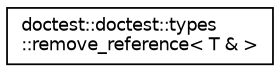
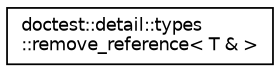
node "doctest::doctest::types ::remove_reference< T & >": label "doctest::doctest::types ::remove_reference< T & >" -> "doctest::detail::types ::remove_reference< T & >"
